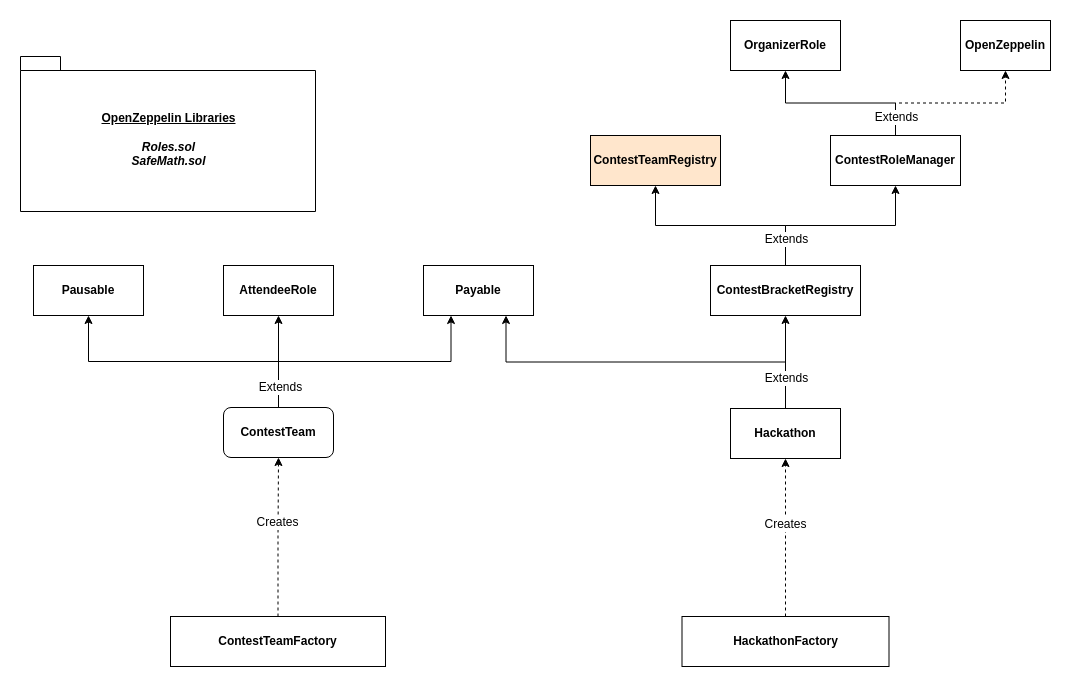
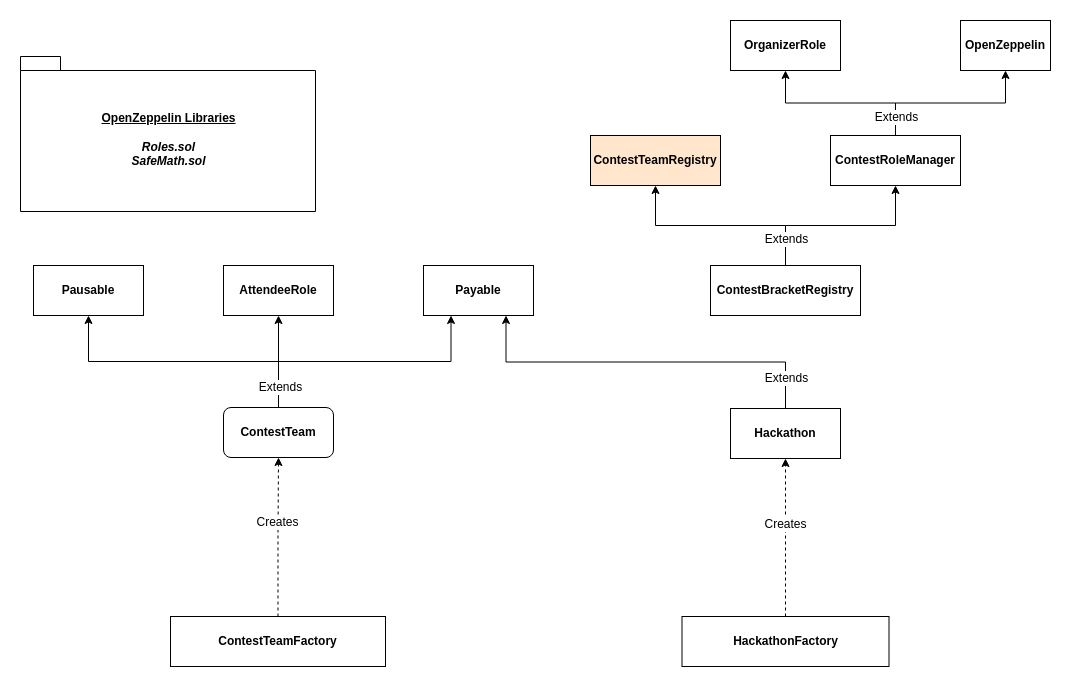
edge "ContestRoleManager" -> "OpenZeppelin": style dashed -> solid
edge "Hackathon" -> "ContestBracketRegistry": removed
